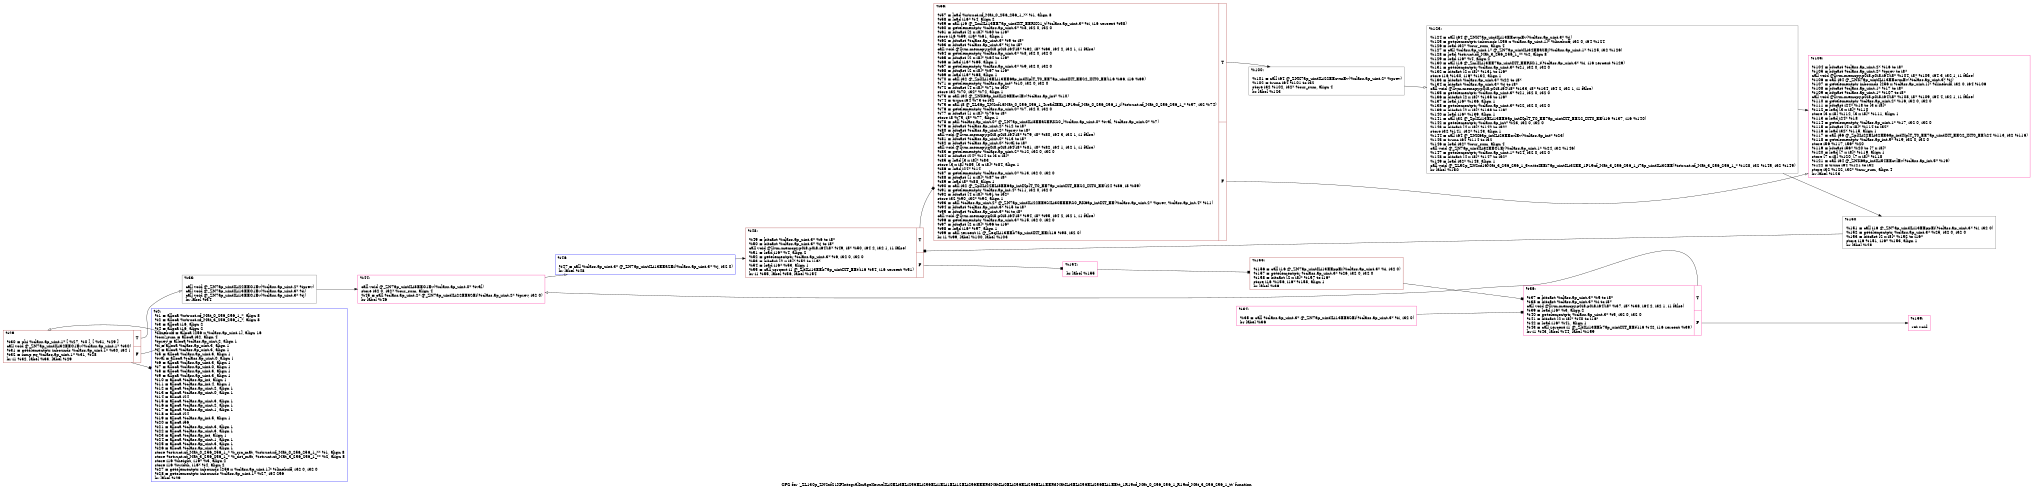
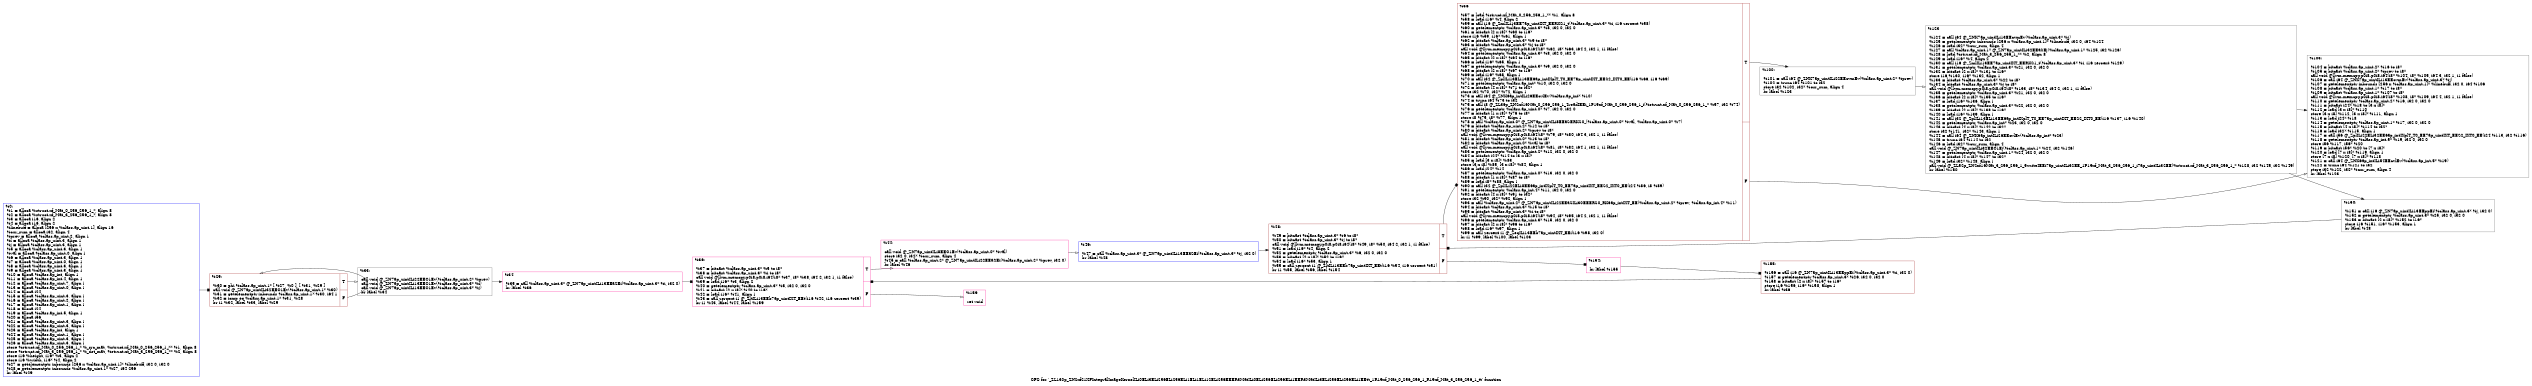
node "%103:": color deeppink -> gray40
edge "%33:" -> "%44:": now "%33:" -> "%34:"
edge "%36:" -> "%159:": arrowhead normal -> onormal
edge "%29:" -> "%0:": reversed
node "%0:": text "%12 = alloca %class.ap_uint.2, align 1" -> "%12 = alloca %class.ap_uint.7, align 1"
